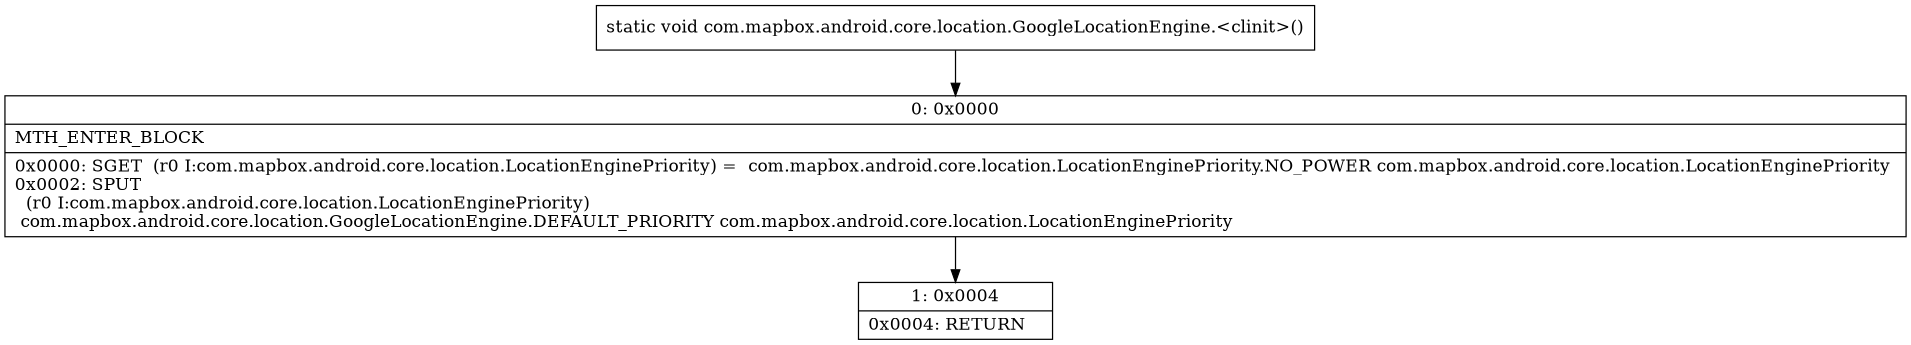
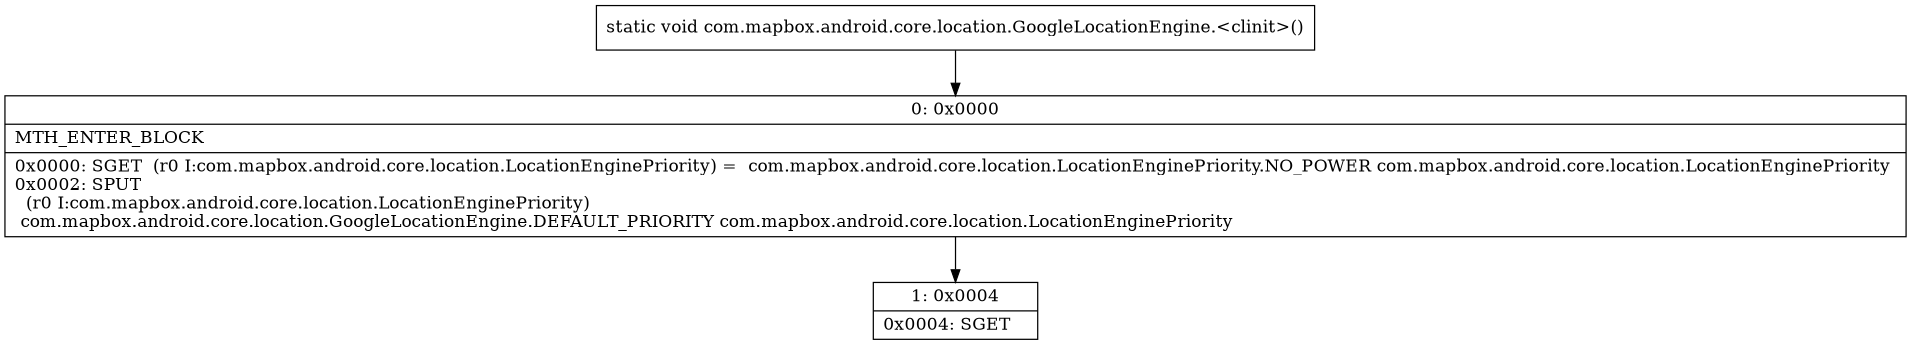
node "1: 0x0004": text "0x0004: RETURN" -> "0x0004: SGET"
